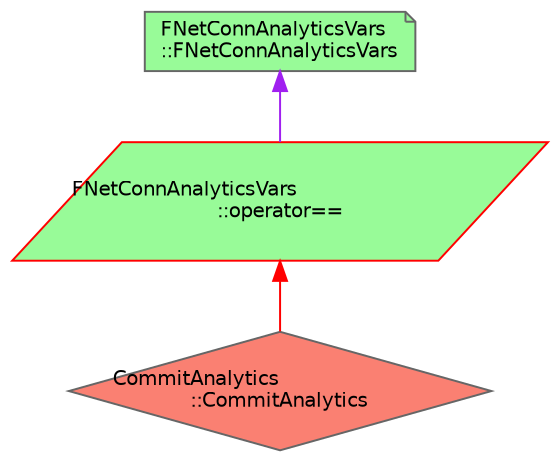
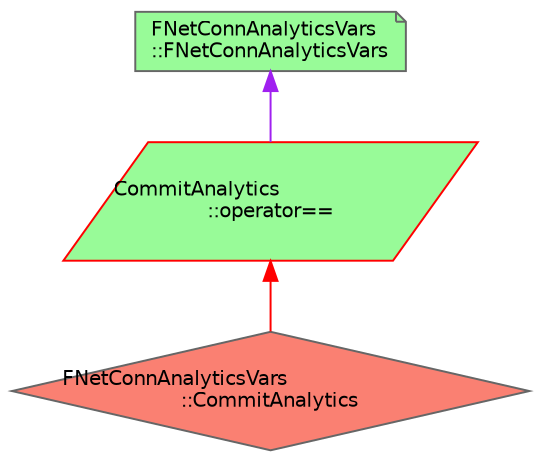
node "FNetConnAnalyticsVars ::operator==": label "FNetConnAnalyticsVars ::operator==" -> "CommitAnalytics ::operator=="
node "CommitAnalytics ::CommitAnalytics": label "CommitAnalytics ::CommitAnalytics" -> "FNetConnAnalyticsVars ::CommitAnalytics"
